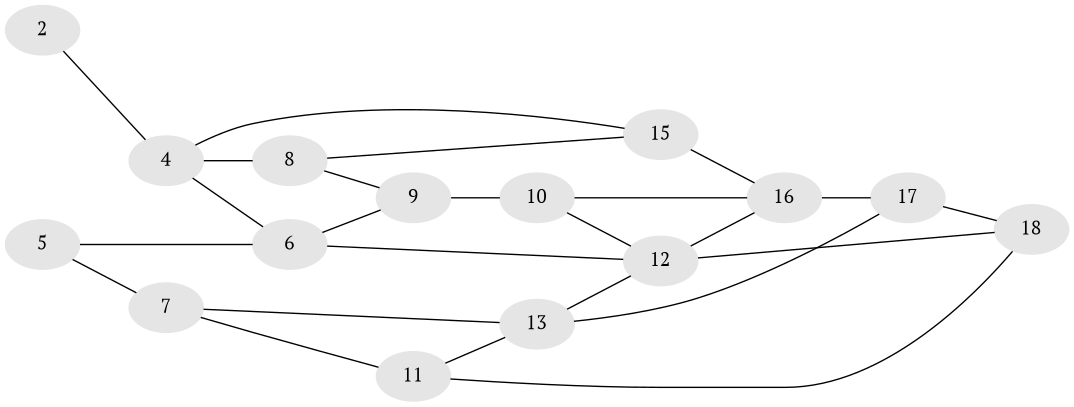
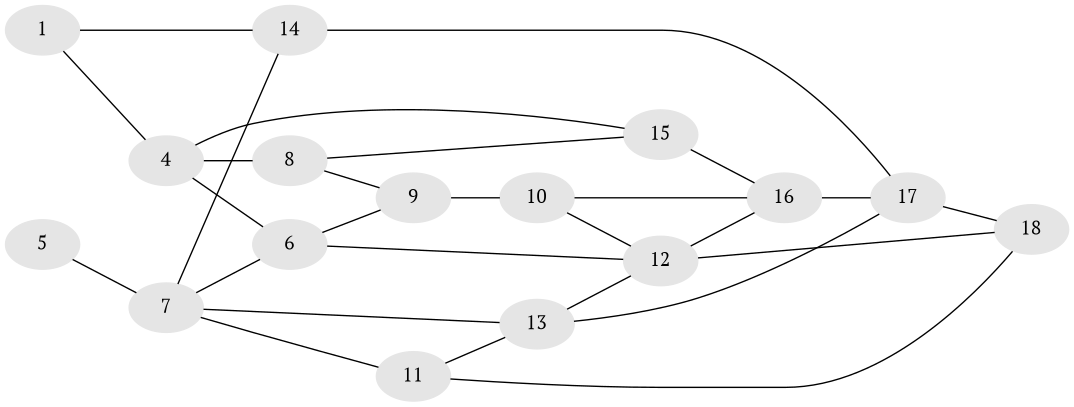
node "2": label "2" -> "1"
node "14": added
edge "5" -- "6": now "7" -- "6"
